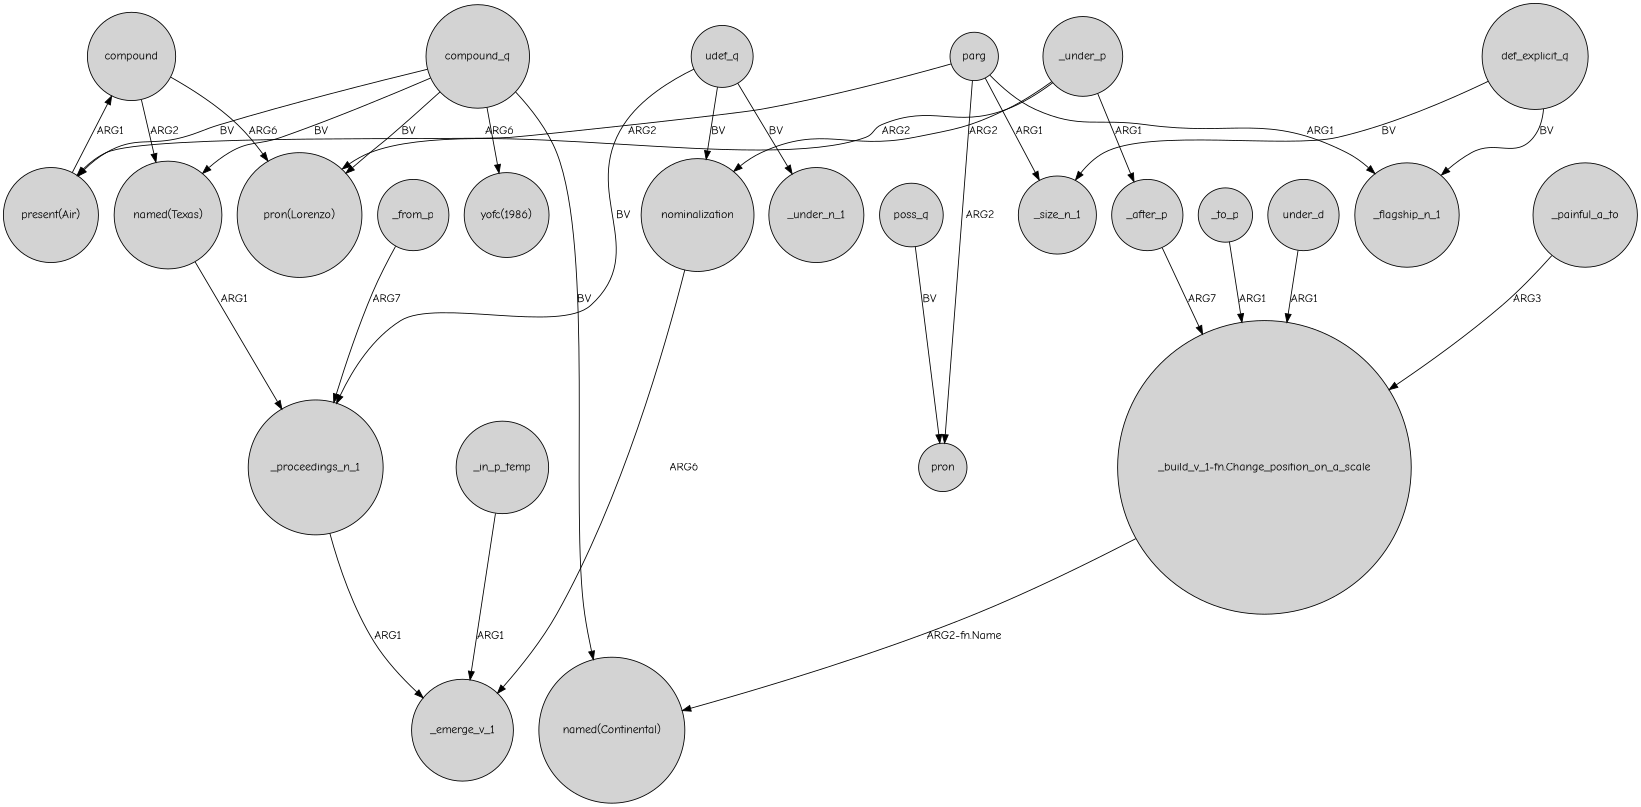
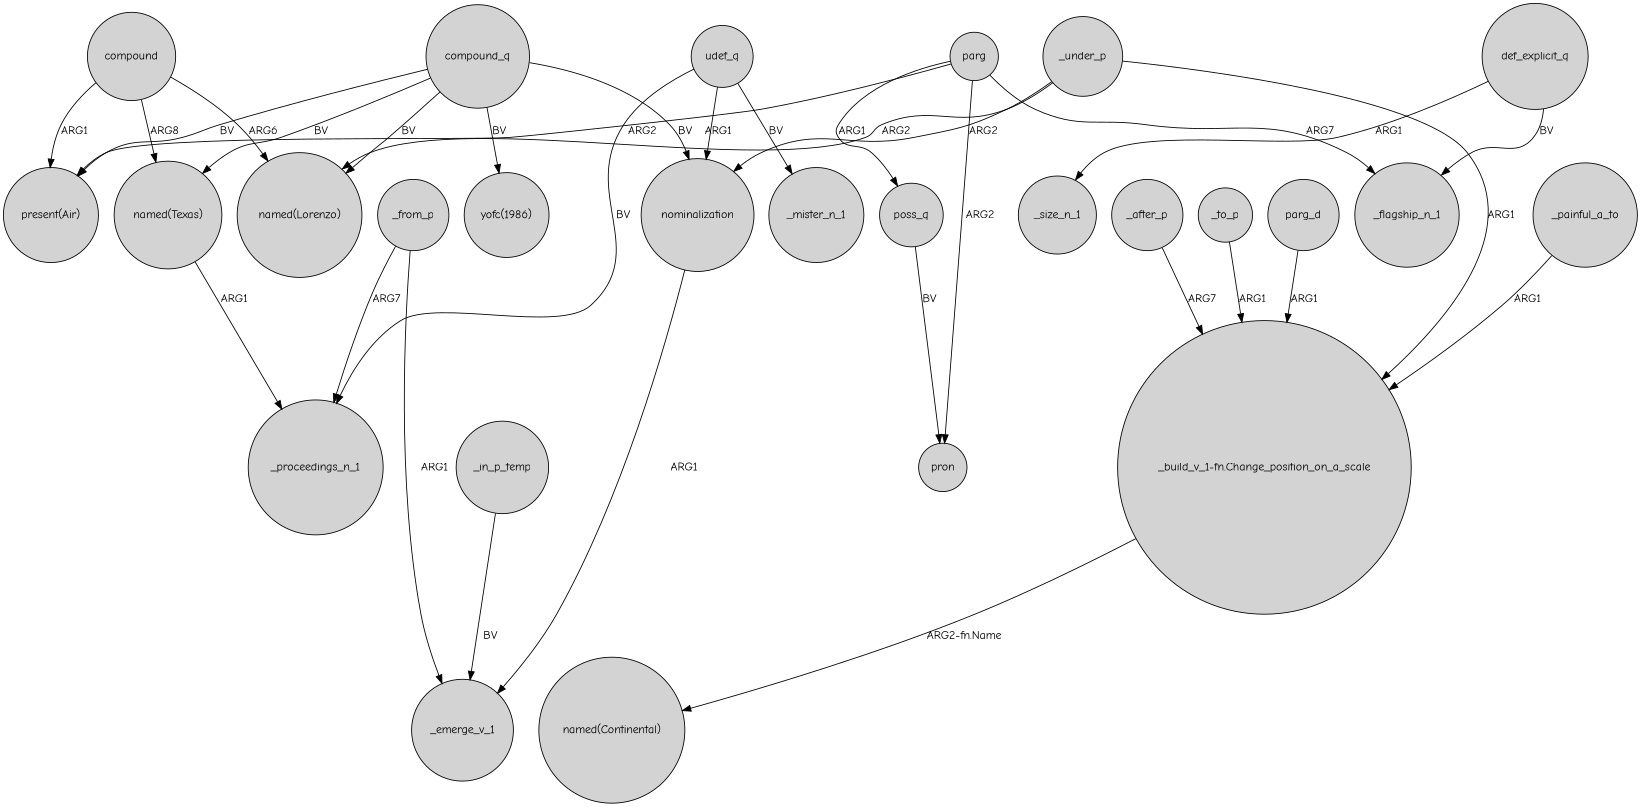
edge "parg" -> "_size_n_1": now "parg" -> "poss_q"
edge "compound" -> "named(Texas)": label "ARG2" -> "ARG8"
edge "compound_q" -> "yofc(1986)": label "ARG6" -> "BV"
edge "udef_q" -> "nominalization": label "BV" -> "ARG1"
edge "parg" -> "_flagship_n_1": label "ARG1" -> "ARG7"
edge "def_explicit_q" -> "_size_n_1": label "BV" -> "ARG1"
edge "_under_p" -> "_after_p": now "_under_p" -> "_build_v_1-fn.Change_position_on_a_scale"
edge "present(Air)" -> "compound": reversed
node "pron(Lorenzo)": label "pron(Lorenzo)" -> "named(Lorenzo)"
node "_under_n_1": label "_under_n_1" -> "_mister_n_1"
node "under_d": label "under_d" -> "parg_d"
edge "_painful_a_to" -> "_build_v_1-fn.Change_position_on_a_scale": label "ARG3" -> "ARG1"
edge "compound_q" -> "named(Continental)": now "compound_q" -> "nominalization"
edge "nominalization" -> "_emerge_v_1": label "ARG6" -> "ARG1"
edge "_proceedings_n_1" -> "_emerge_v_1": now "_from_p" -> "_emerge_v_1"
edge "_in_p_temp" -> "_emerge_v_1": label "ARG1" -> "BV"
